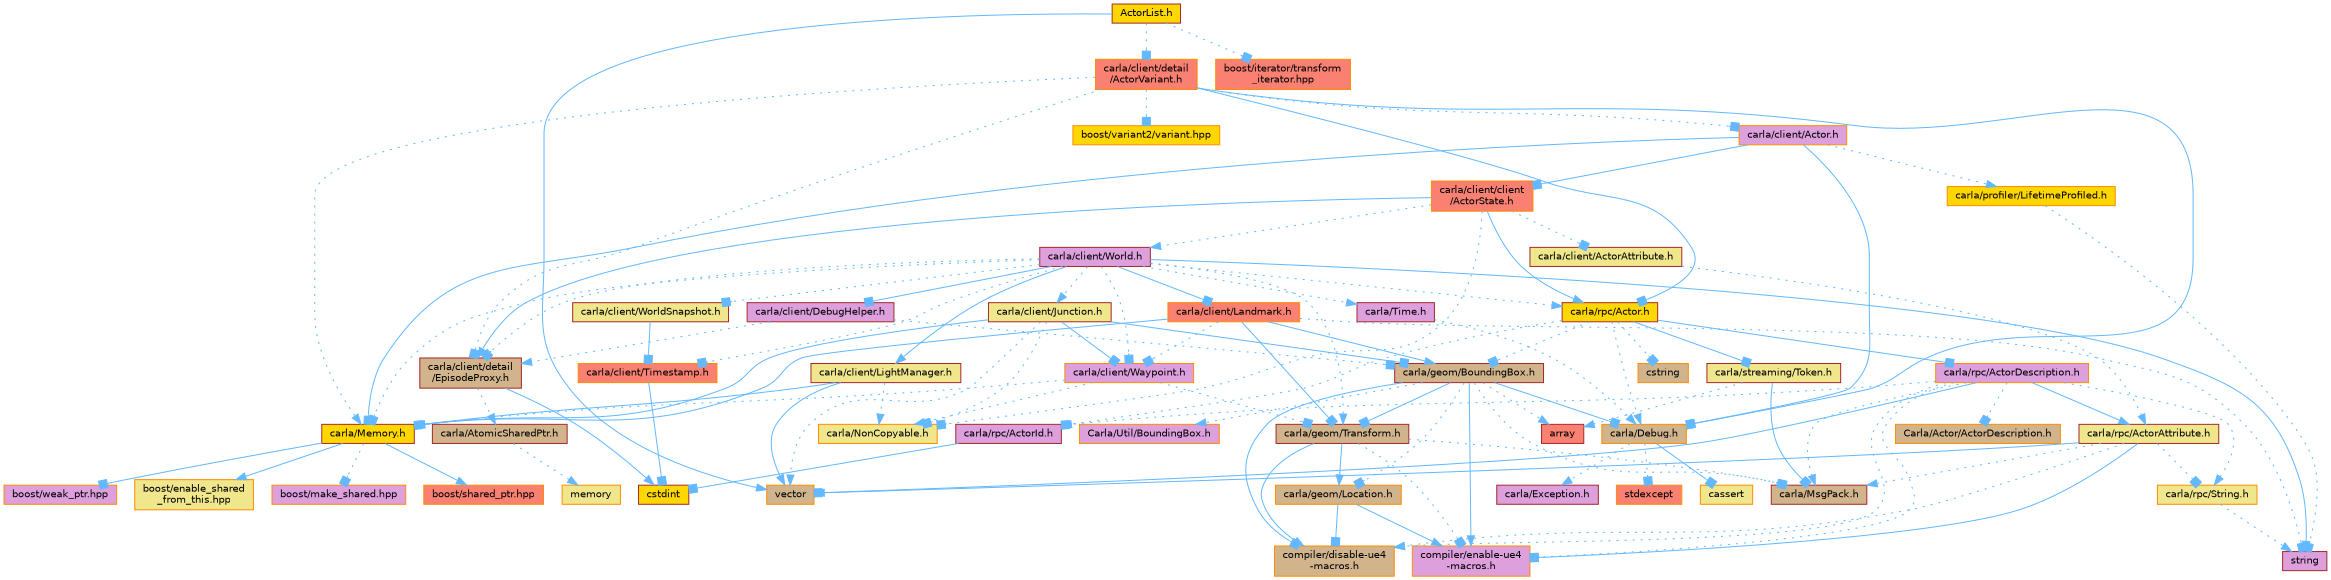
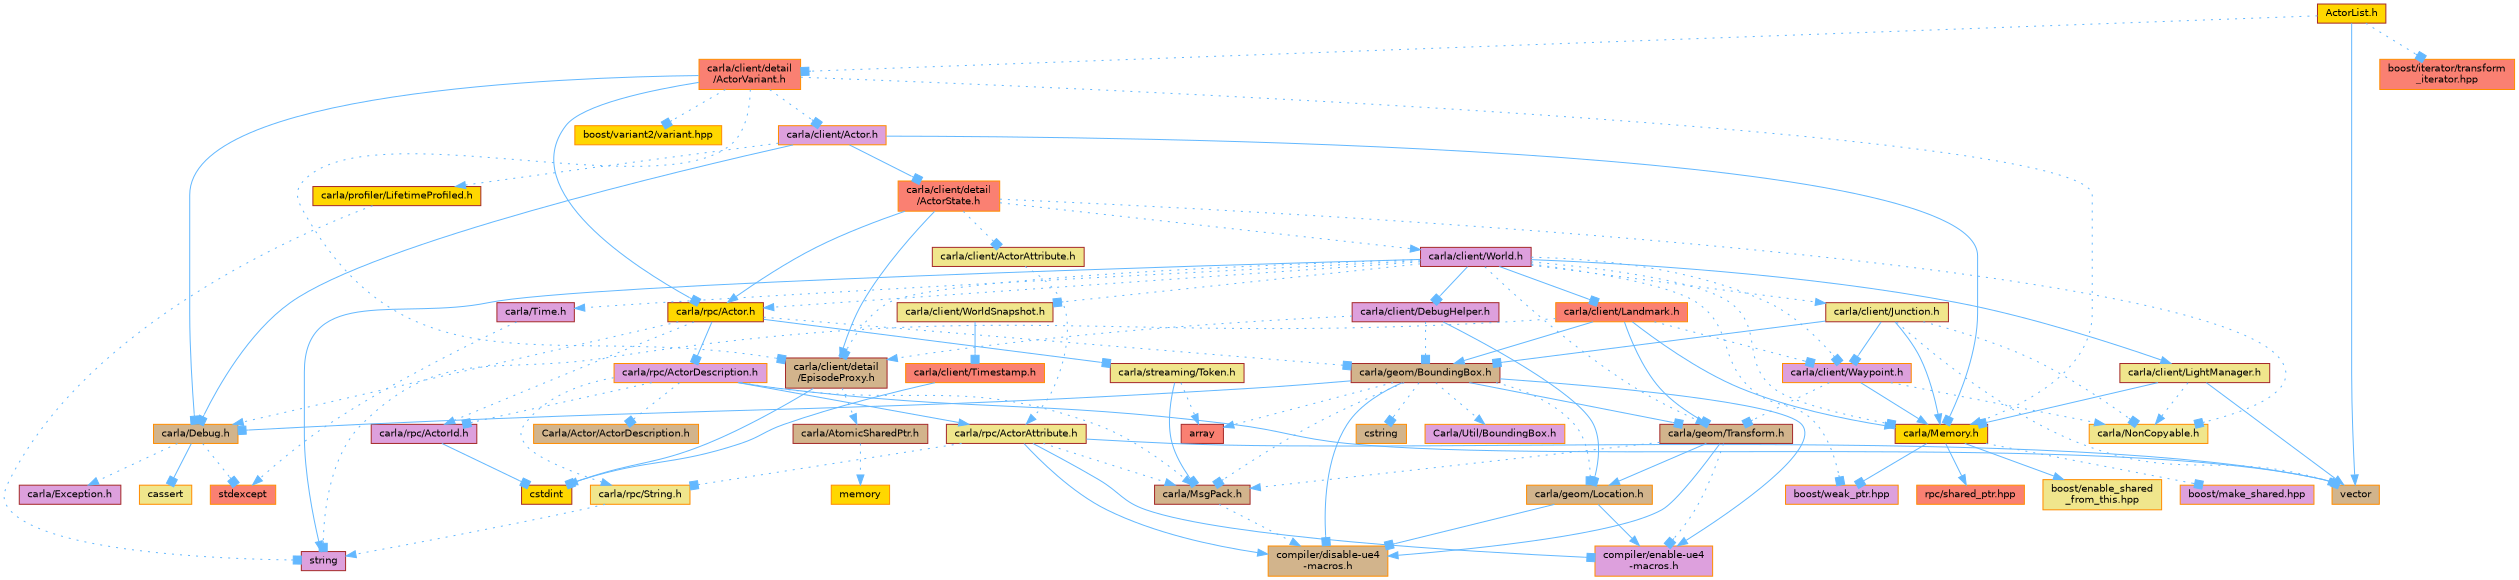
node "carla/client/client /ActorState.h": label "carla/client/client /ActorState.h" -> "carla/client/detail /ActorState.h"
node "carla/profiler/LifetimeProfiled.h": color darkorange -> brown
edge "carla/client/World.h" -> "carla/client/Timestamp.h": now "carla/client/World.h" -> "boost/weak_ptr.hpp"
edge "carla/rpc/Actor.h" -> "cstring": now "carla/geom/BoundingBox.h" -> "cstring"
edge "carla/Time.h" -> "carla/Debug.h": now "carla/Time.h" -> "stdexcept"
edge "carla/client/DebugHelper.h" -> "carla/geom/Location.h": added
edge "carla/client/Waypoint.h" -> "carla/Memory.h": style dotted -> solid
node "boost/shared_ptr.hpp": label "boost/shared_ptr.hpp" -> "rpc/shared_ptr.hpp"
node "memory": fillcolor khaki -> gold
edge "carla/rpc/ActorAttribute.h" -> "compiler/disable-ue4 -macros.h": style dotted -> solid
edge "carla/rpc/ActorDescription.h" -> "compiler/enable-ue4 -macros.h": removed
edge "carla/rpc/ActorDescription.h" -> "compiler/disable-ue4 -macros.h": now "carla/MsgPack.h" -> "compiler/disable-ue4 -macros.h"
